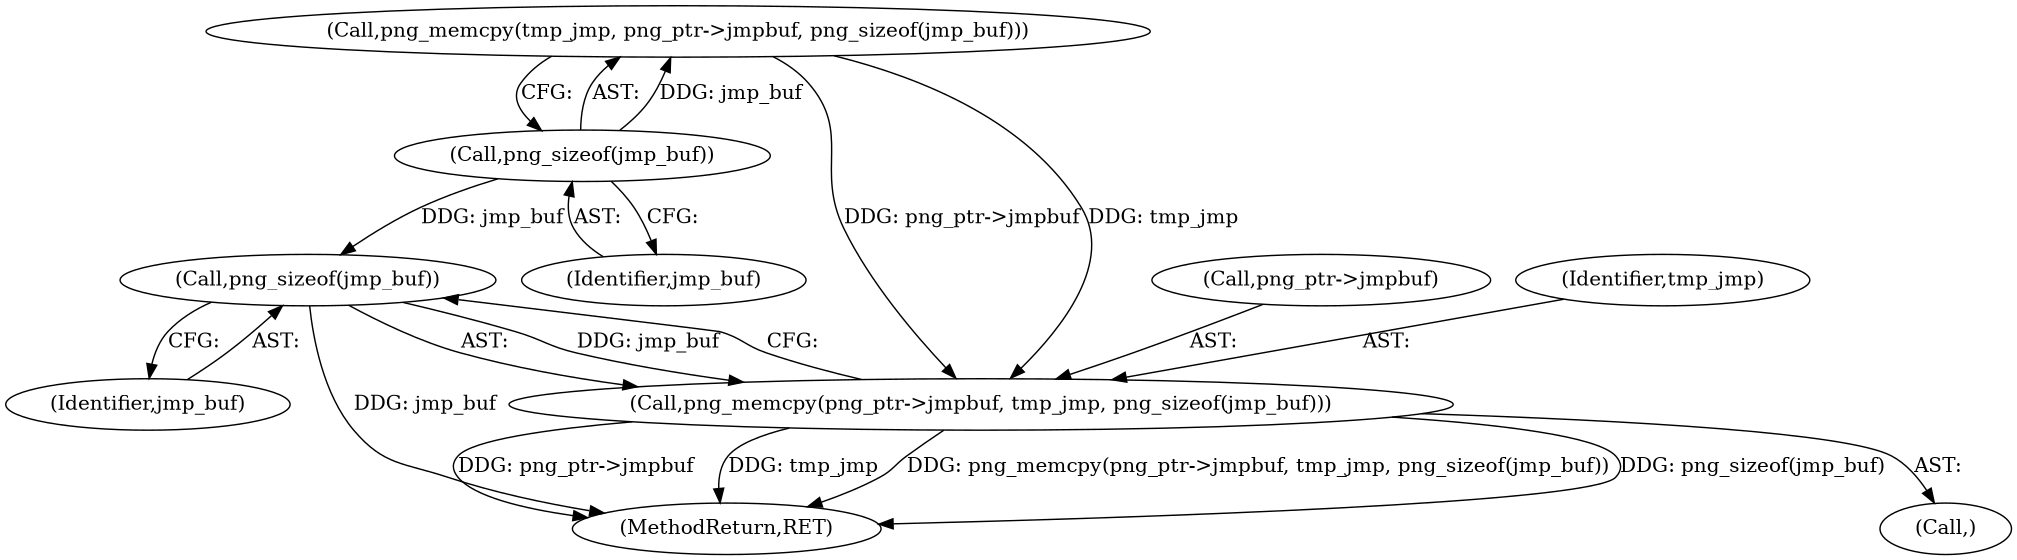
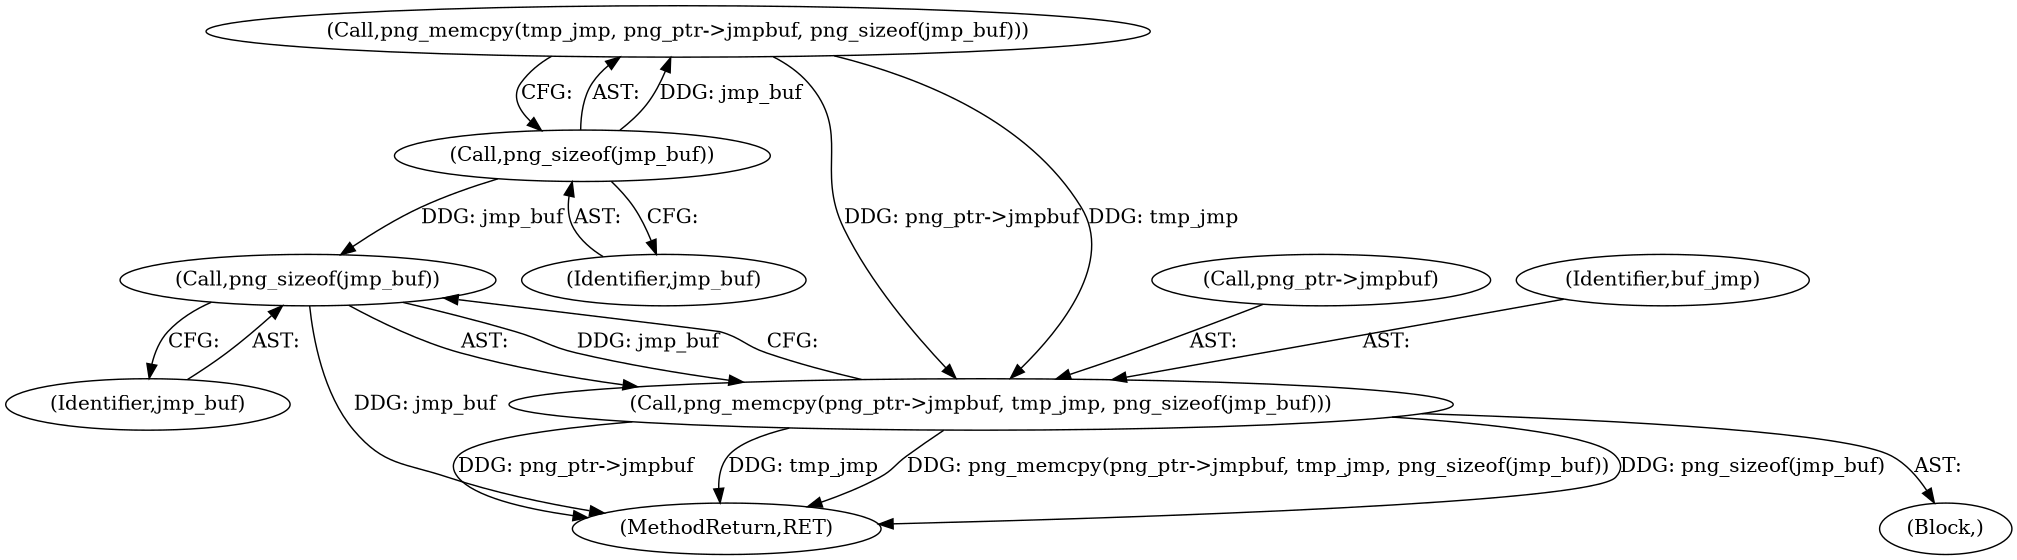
node "(Identifier,tmp_jmp)": label "(Identifier,tmp_jmp)" -> "(Identifier,buf_jmp)"
node "(Call,)": label "(Call,)" -> "(Block,)"
